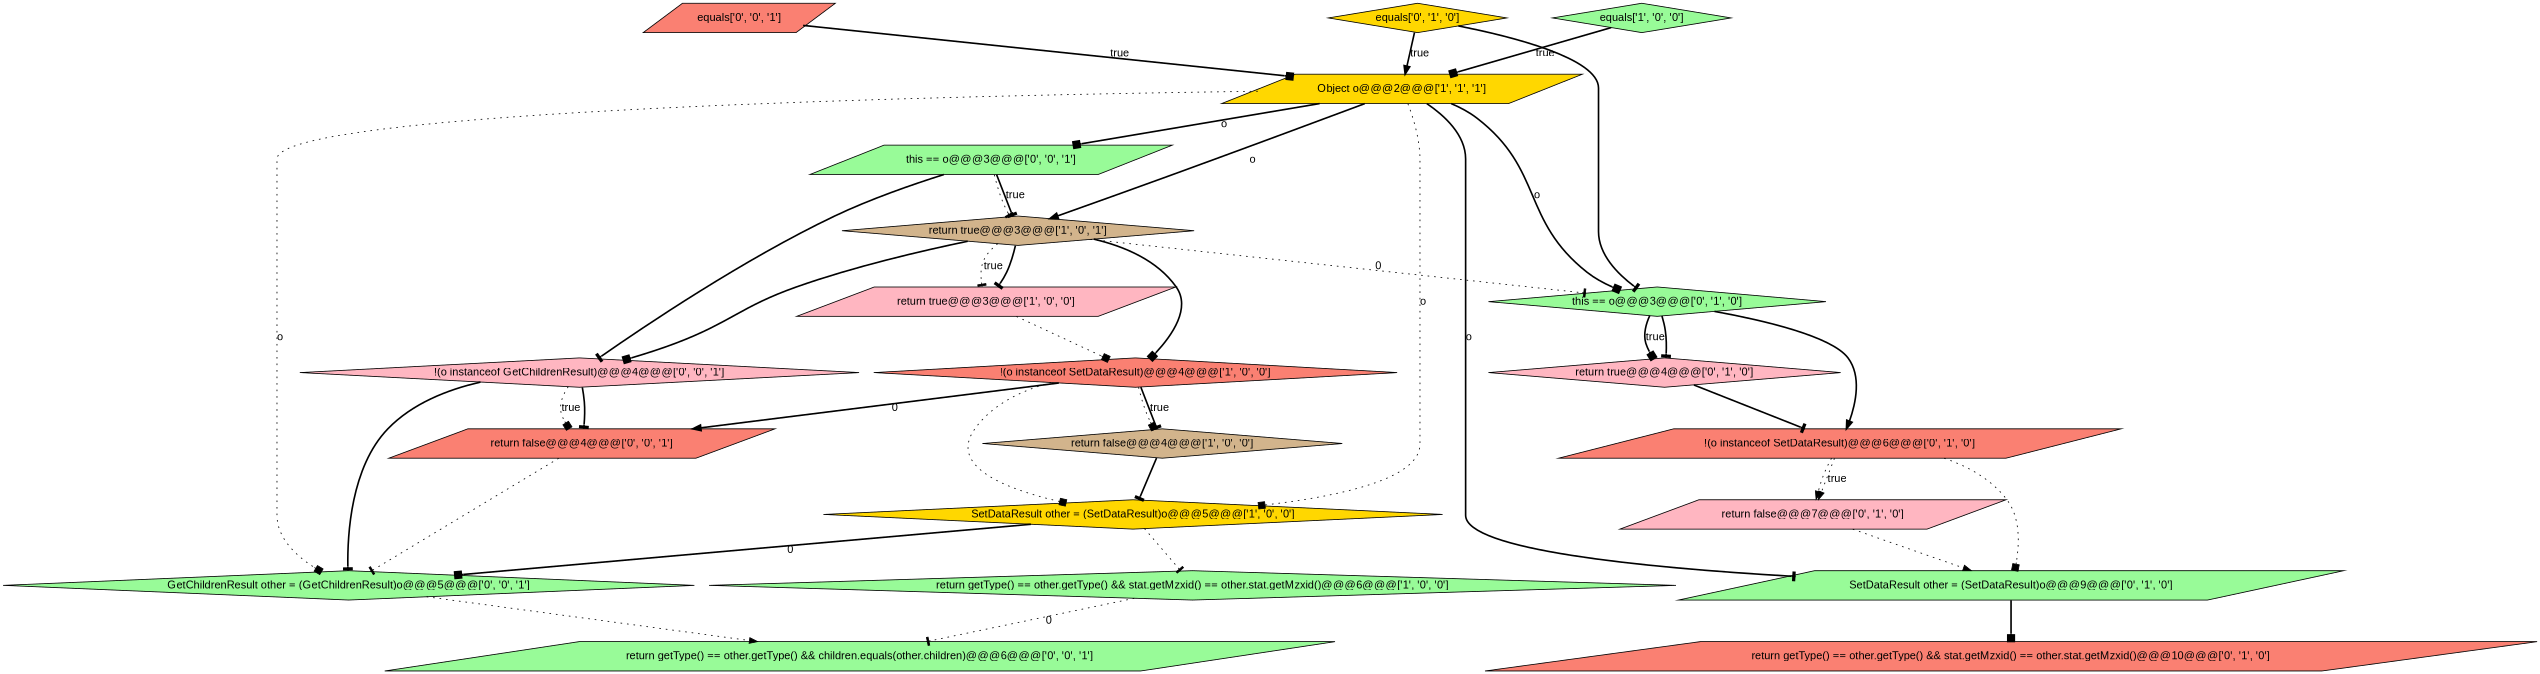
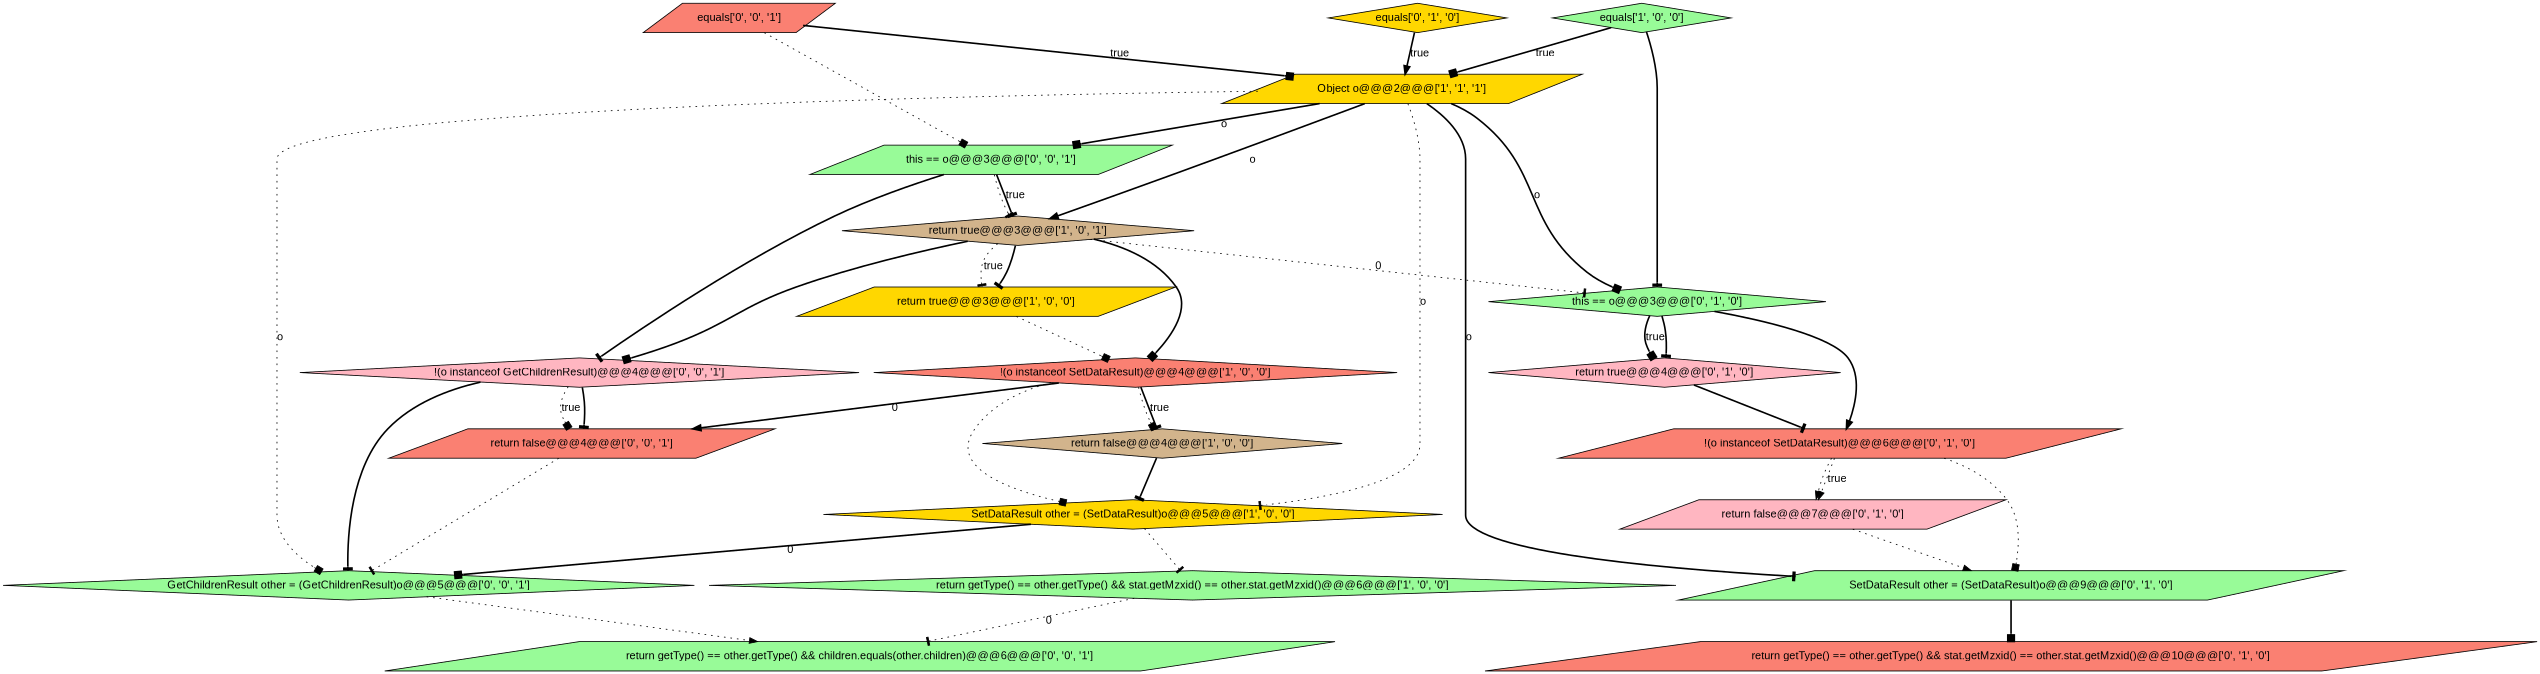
edge "equals['0', '0', '1']" -> "this == o@@@3@@@['0', '0', '1']": added
edge "equals['0', '1', '0']" -> "this == o@@@3@@@['0', '1', '0']": now "equals['1', '0', '0']" -> "this == o@@@3@@@['0', '1', '0']"
node "return true@@@3@@@['1', '0', '0']": fillcolor lightpink -> gold
edge "Object o@@@2@@@['1', '1', '1']" -> "SetDataResult other = (SetDataResult)o@@@5@@@['1', '0', '0']": arrowhead box -> tee
